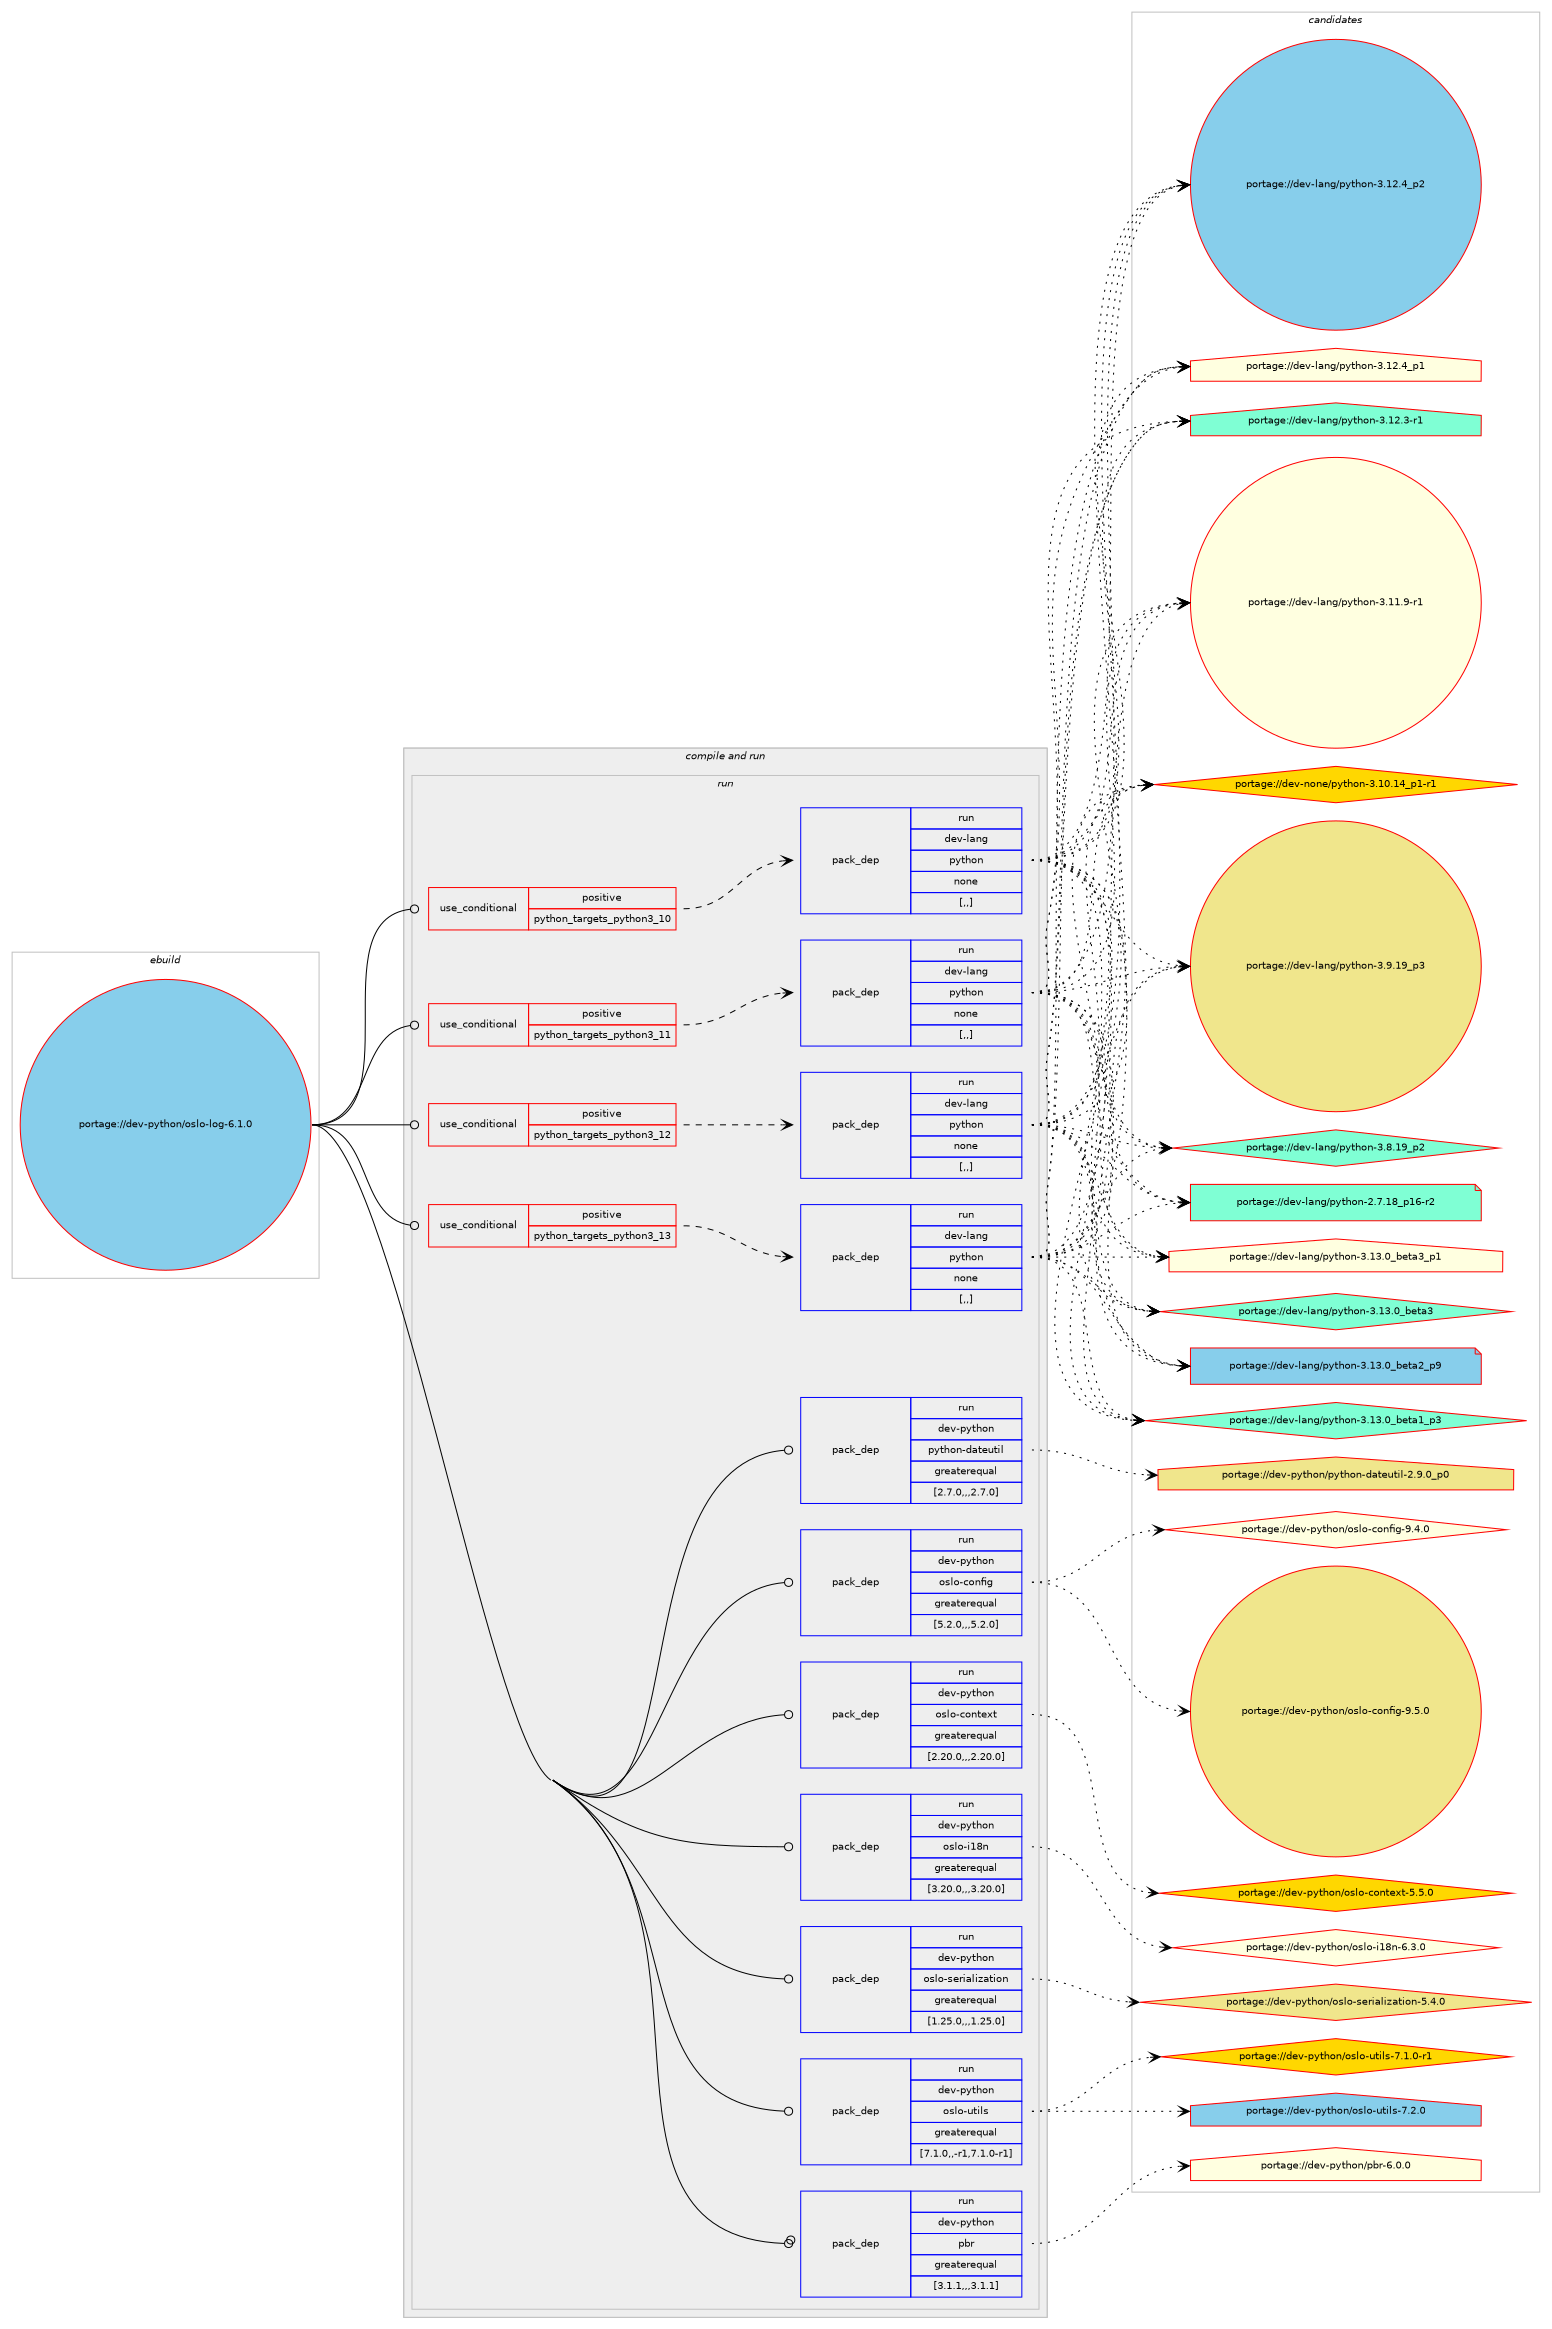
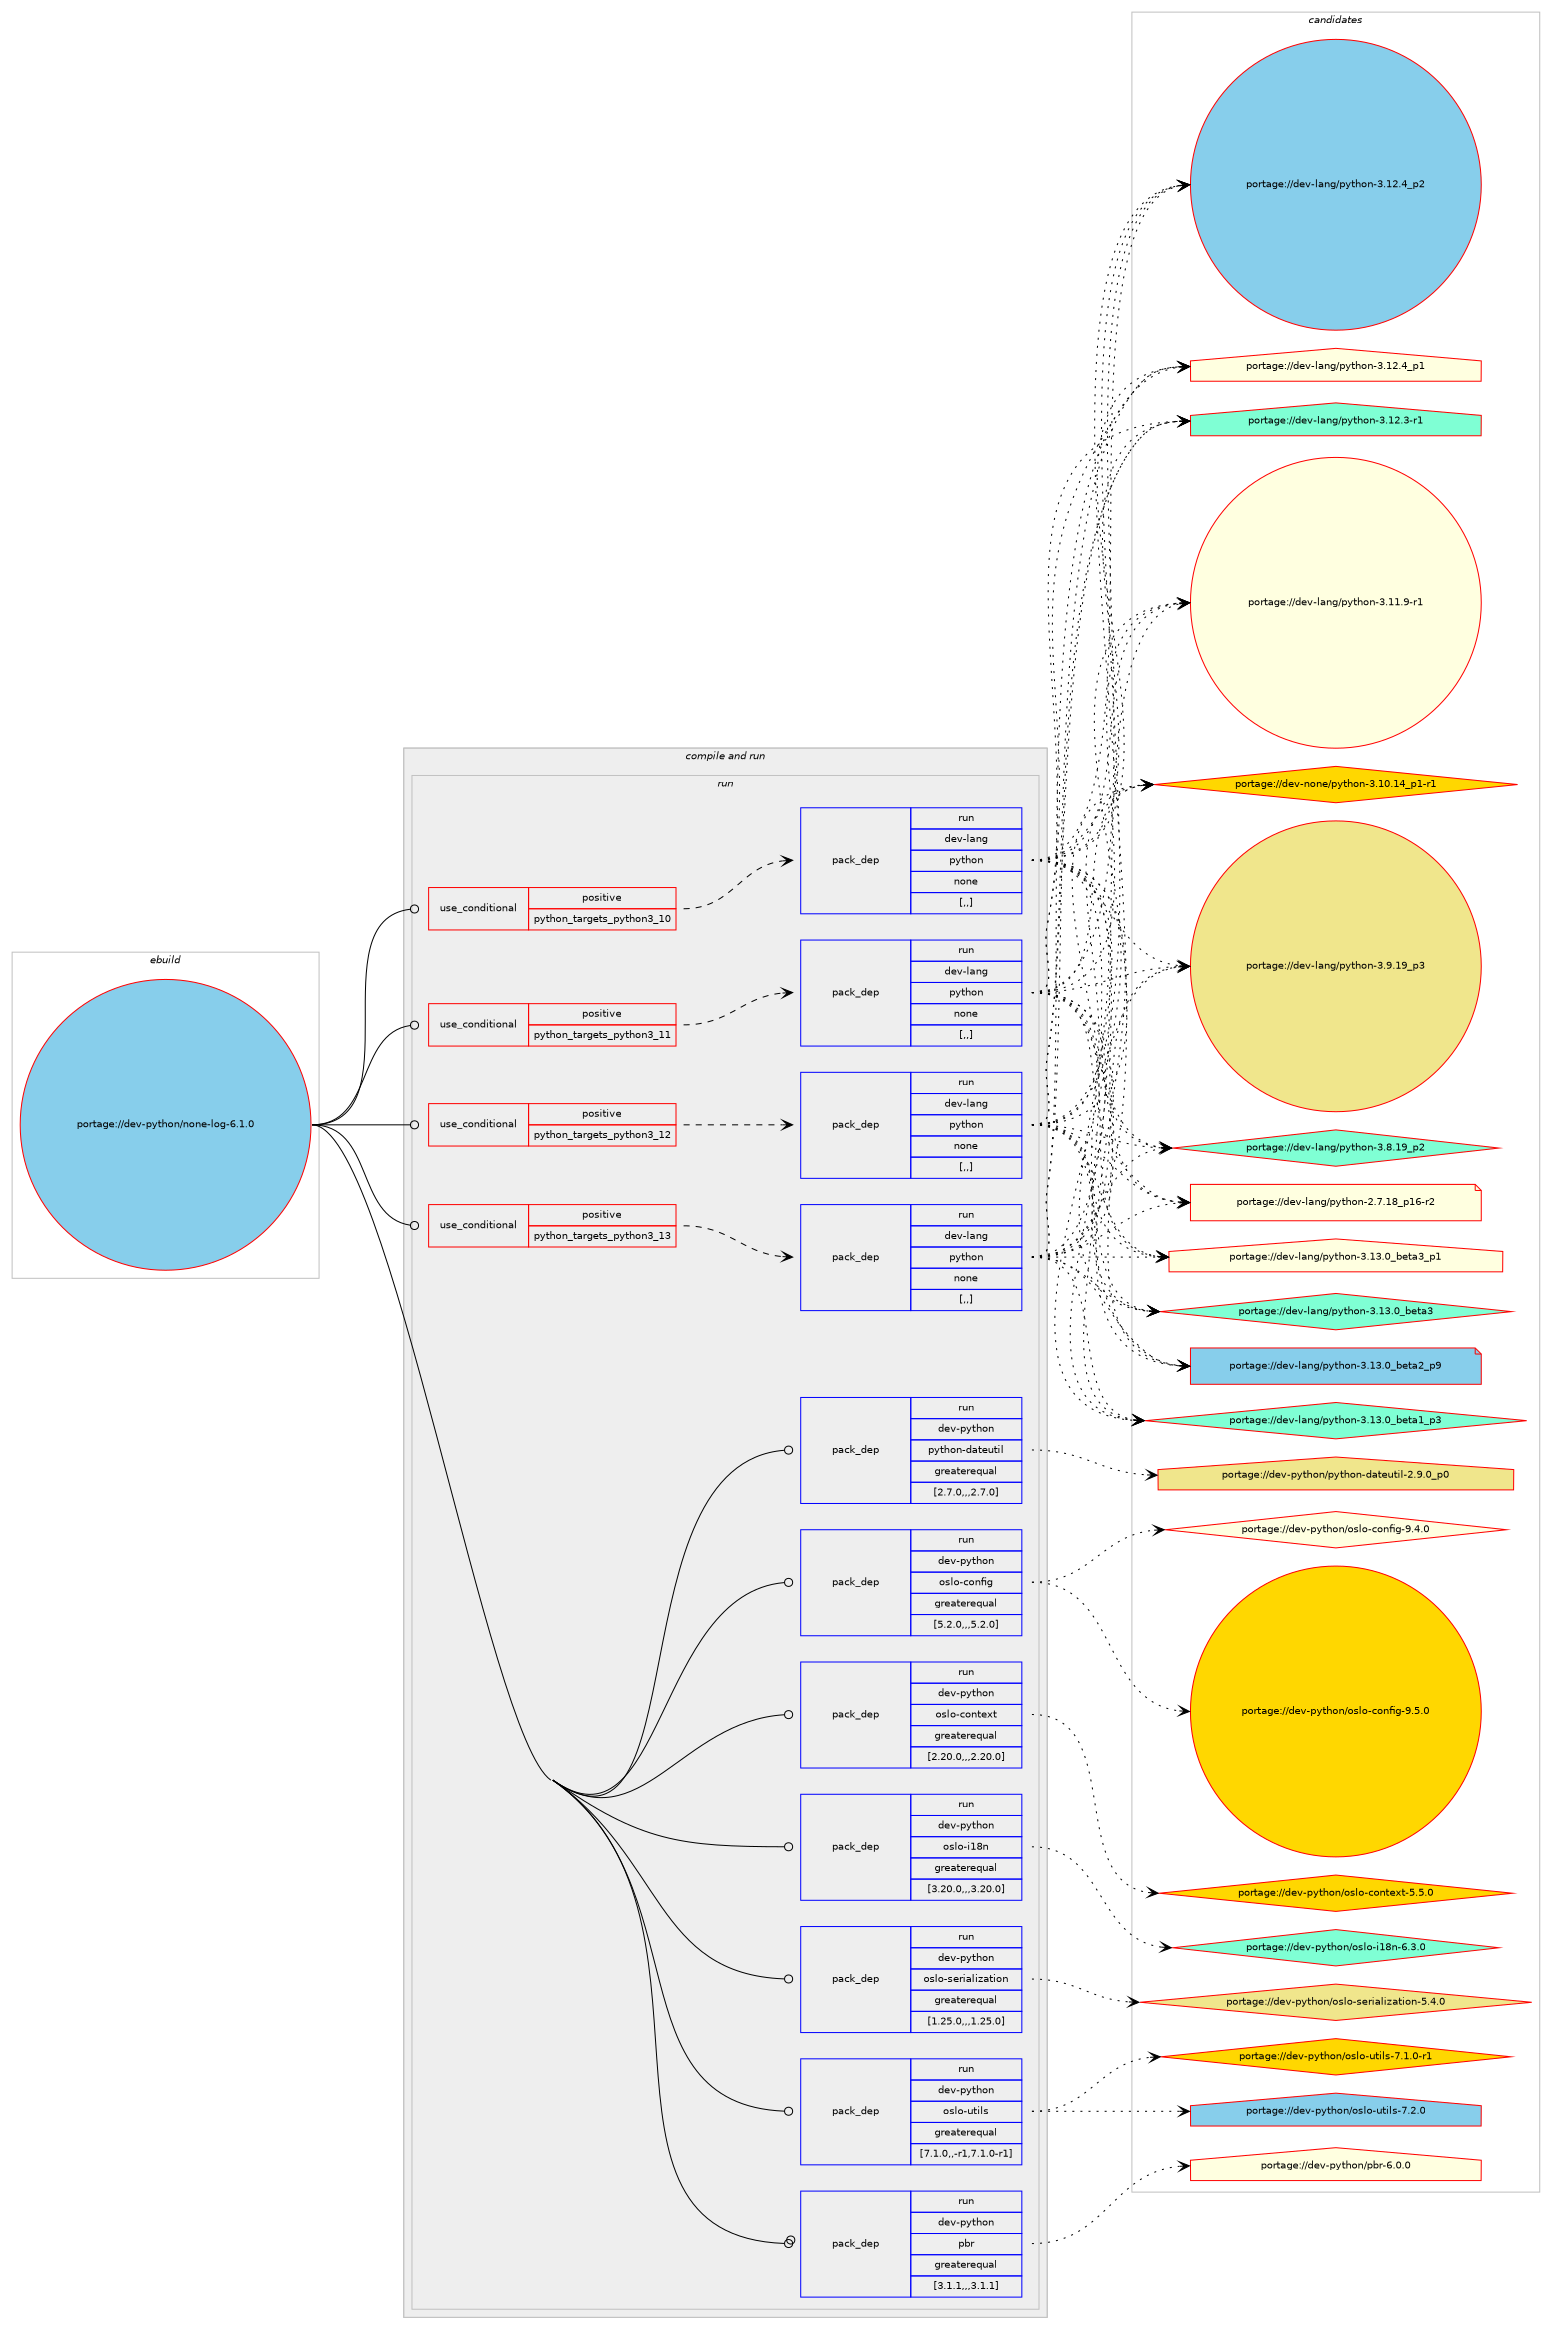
node "portage://dev-python/oslo-log-6.1.0": label "portage://dev-python/oslo-log-6.1.0" -> "portage://dev-python/none-log-6.1.0"
node "portage://dev-lang/python-2.7.18_p16-r2": fillcolor aquamarine -> lightyellow
node "portage://dev-python/oslo-config-9.5.0": fillcolor khaki -> gold
node "portage://dev-python/oslo-i18n-6.3.0": fillcolor lightyellow -> aquamarine
